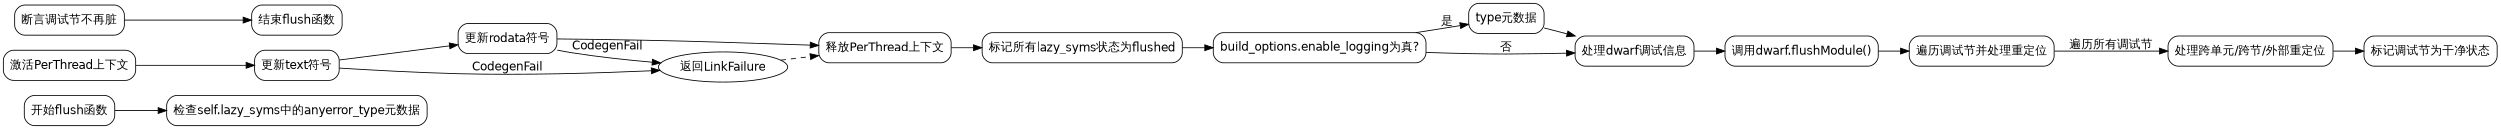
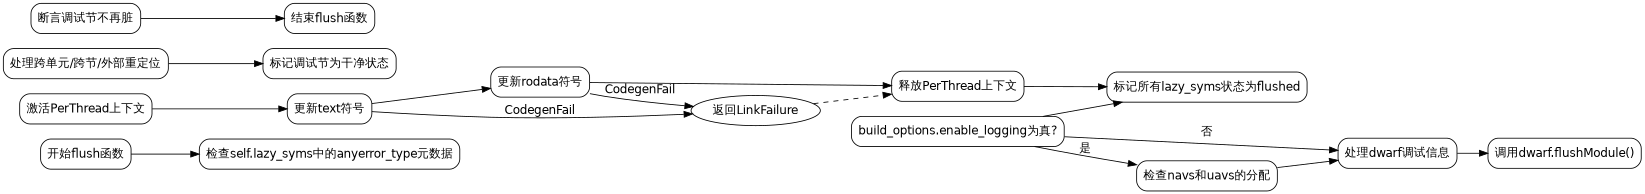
node "type元数据": label "type元数据" -> "检查navs和uavs的分配"
edge "标记所有lazy_syms状态为flushed" -> "build_options.enable_logging为真?": reversed
node "遍历调试节并处理重定位": removed
